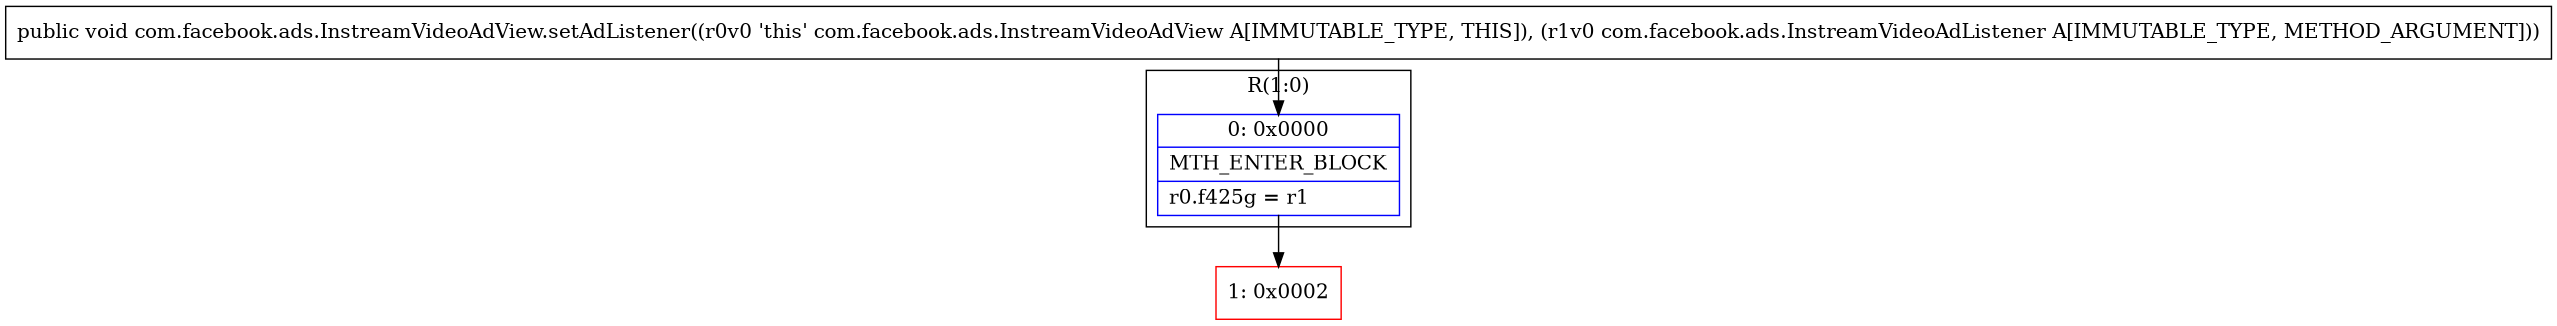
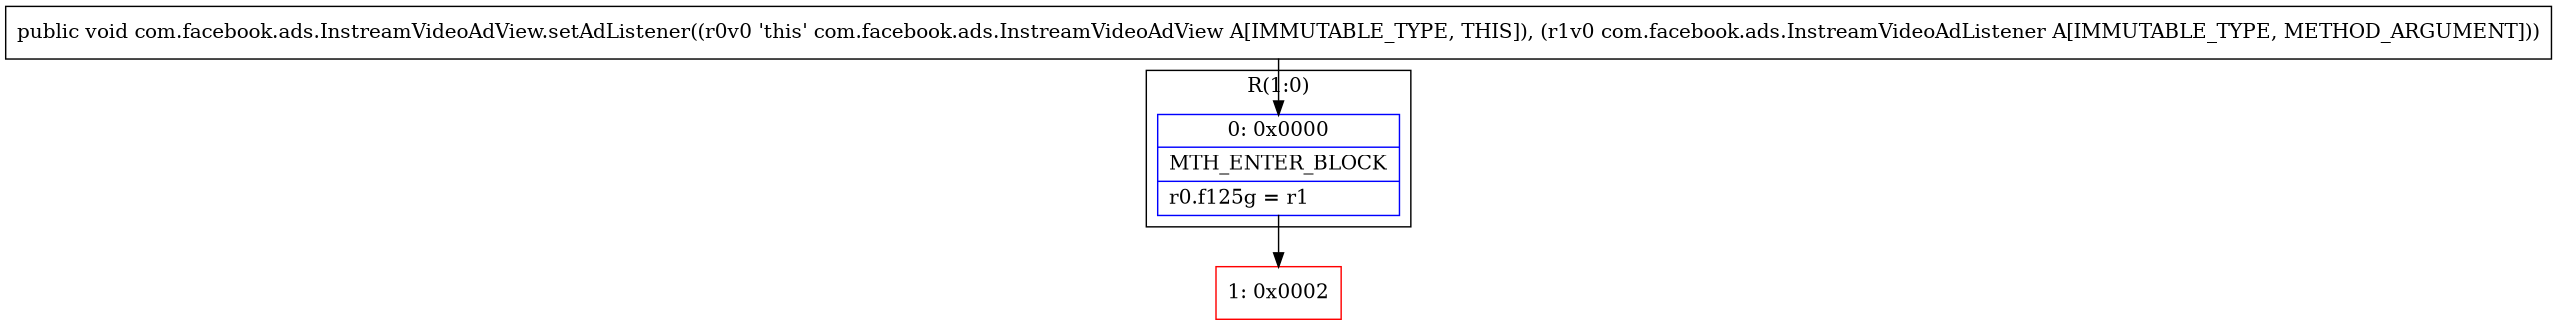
node "0: 0x0000": text "r0.f425g = r1" -> "r0.f125g = r1"
